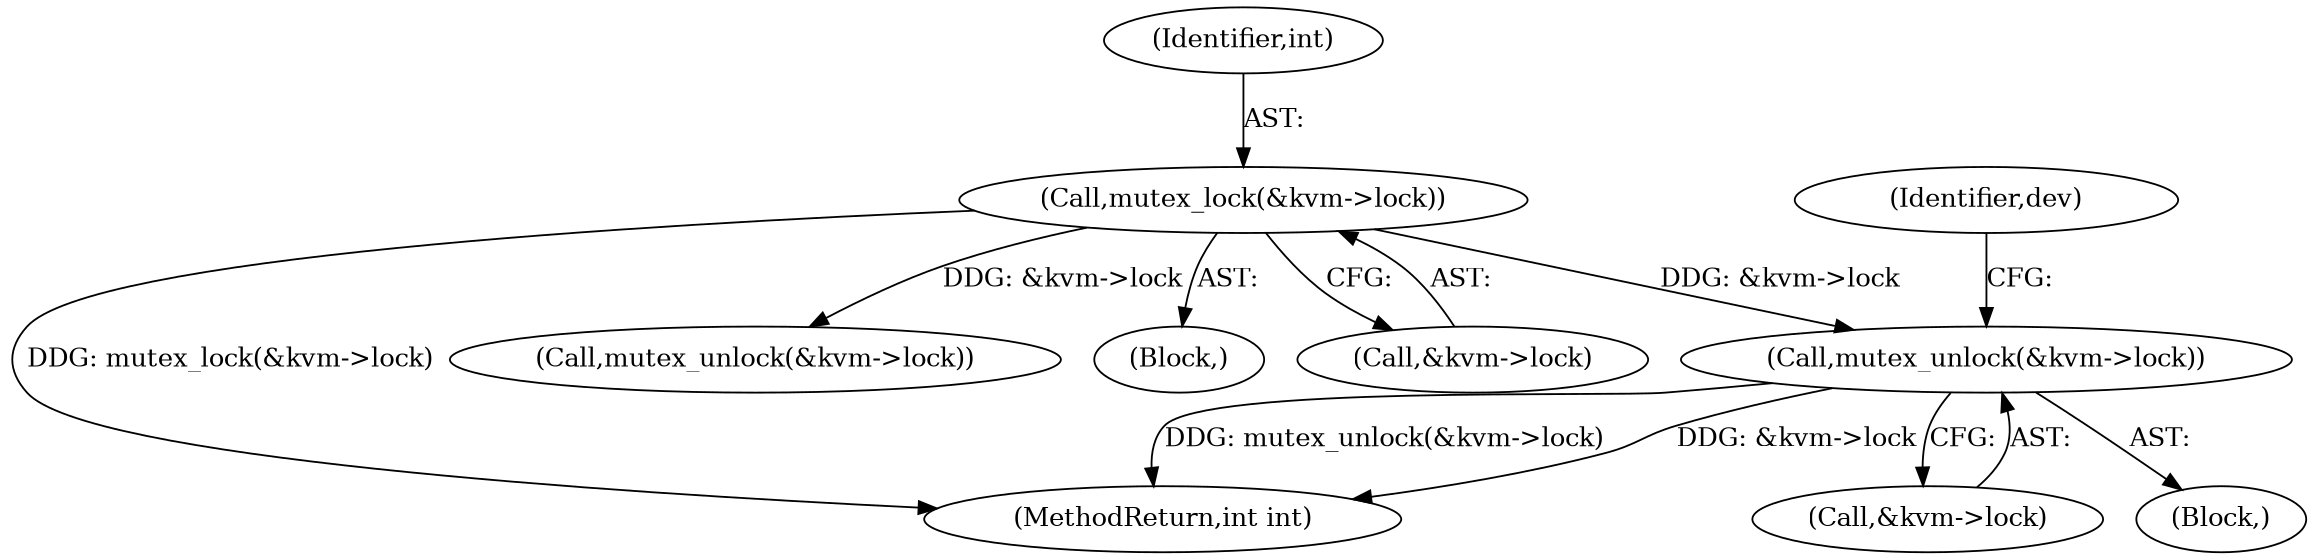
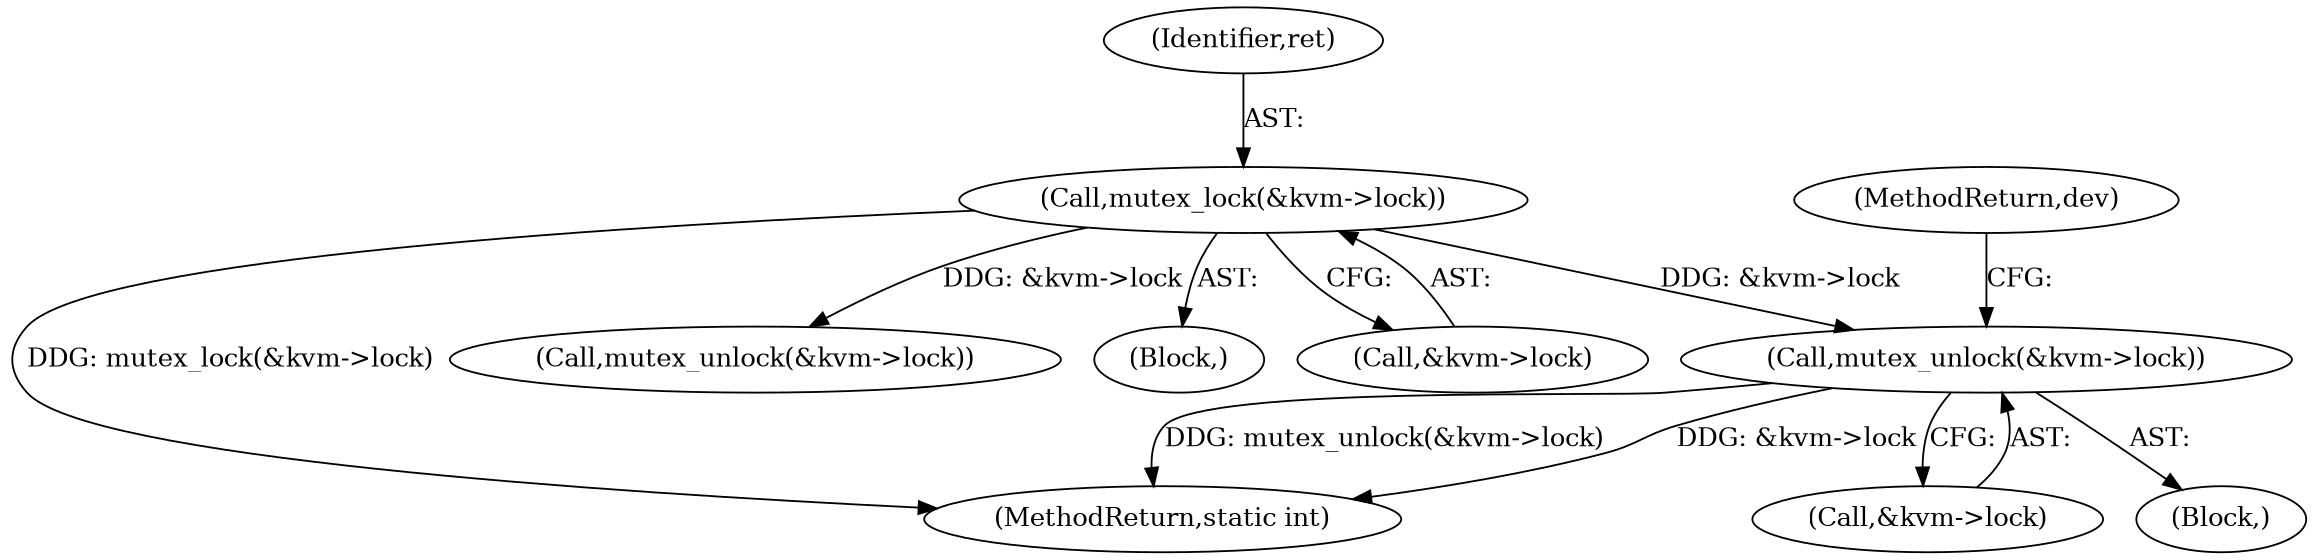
node "(Identifier,int)": label "(Identifier,int)" -> "(Identifier,ret)"
node "(Identifier,dev)": label "(Identifier,dev)" -> "(MethodReturn,dev)"
node "(MethodReturn,int int)": label "(MethodReturn,int int)" -> "(MethodReturn,static int)"
